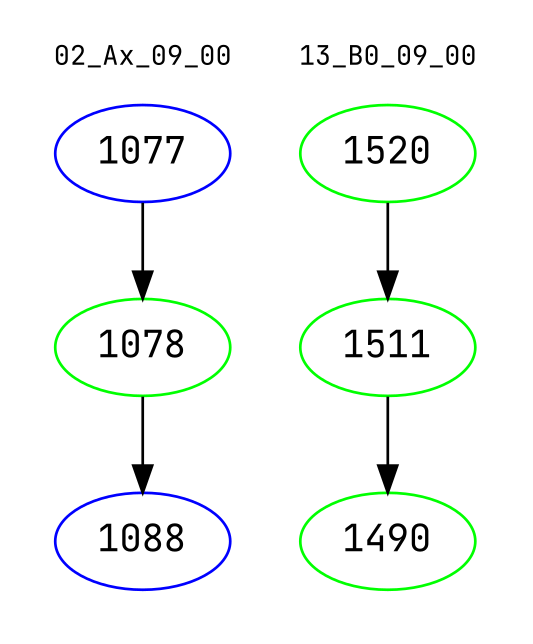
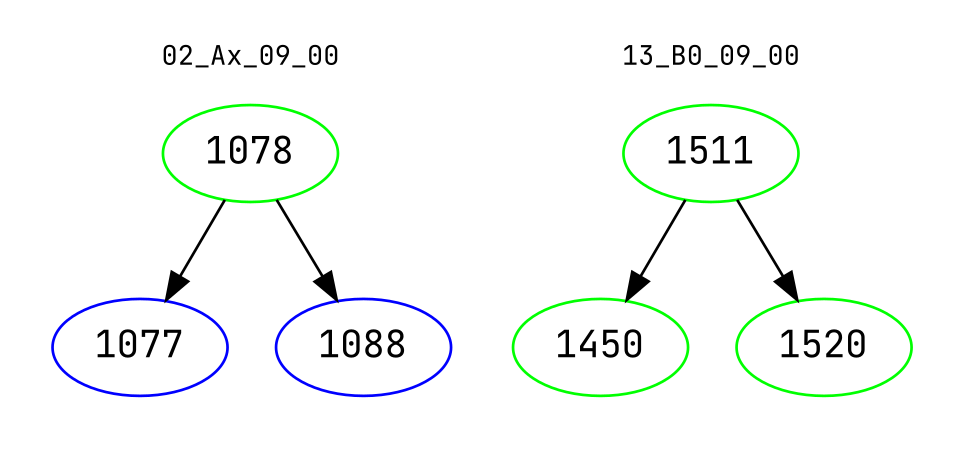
edge "1077" -> "1078": reversed
edge "1520" -> "1511": reversed
node "1490": label "1490" -> "1450"
